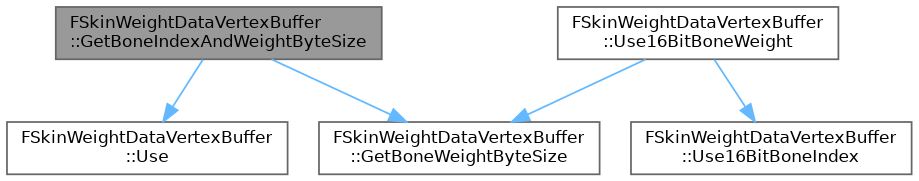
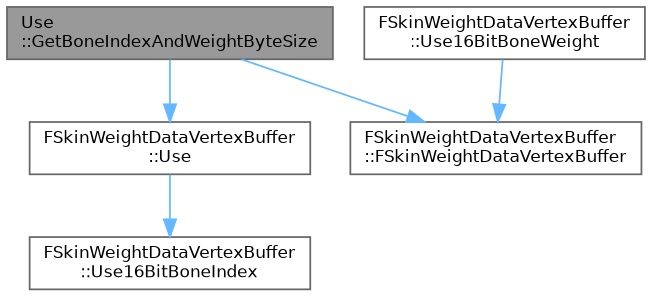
node "FSkinWeightDataVertexBuffer ::GetBoneIndexAndWeightByteSize": label "FSkinWeightDataVertexBuffer ::GetBoneIndexAndWeightByteSize" -> "Use ::GetBoneIndexAndWeightByteSize"
edge "FSkinWeightDataVertexBuffer ::Use16BitBoneWeight" -> "FSkinWeightDataVertexBuffer ::Use16BitBoneIndex": now "FSkinWeightDataVertexBuffer ::Use" -> "FSkinWeightDataVertexBuffer ::Use16BitBoneIndex"
node "FSkinWeightDataVertexBuffer ::GetBoneWeightByteSize": label "FSkinWeightDataVertexBuffer ::GetBoneWeightByteSize" -> "FSkinWeightDataVertexBuffer ::FSkinWeightDataVertexBuffer"
